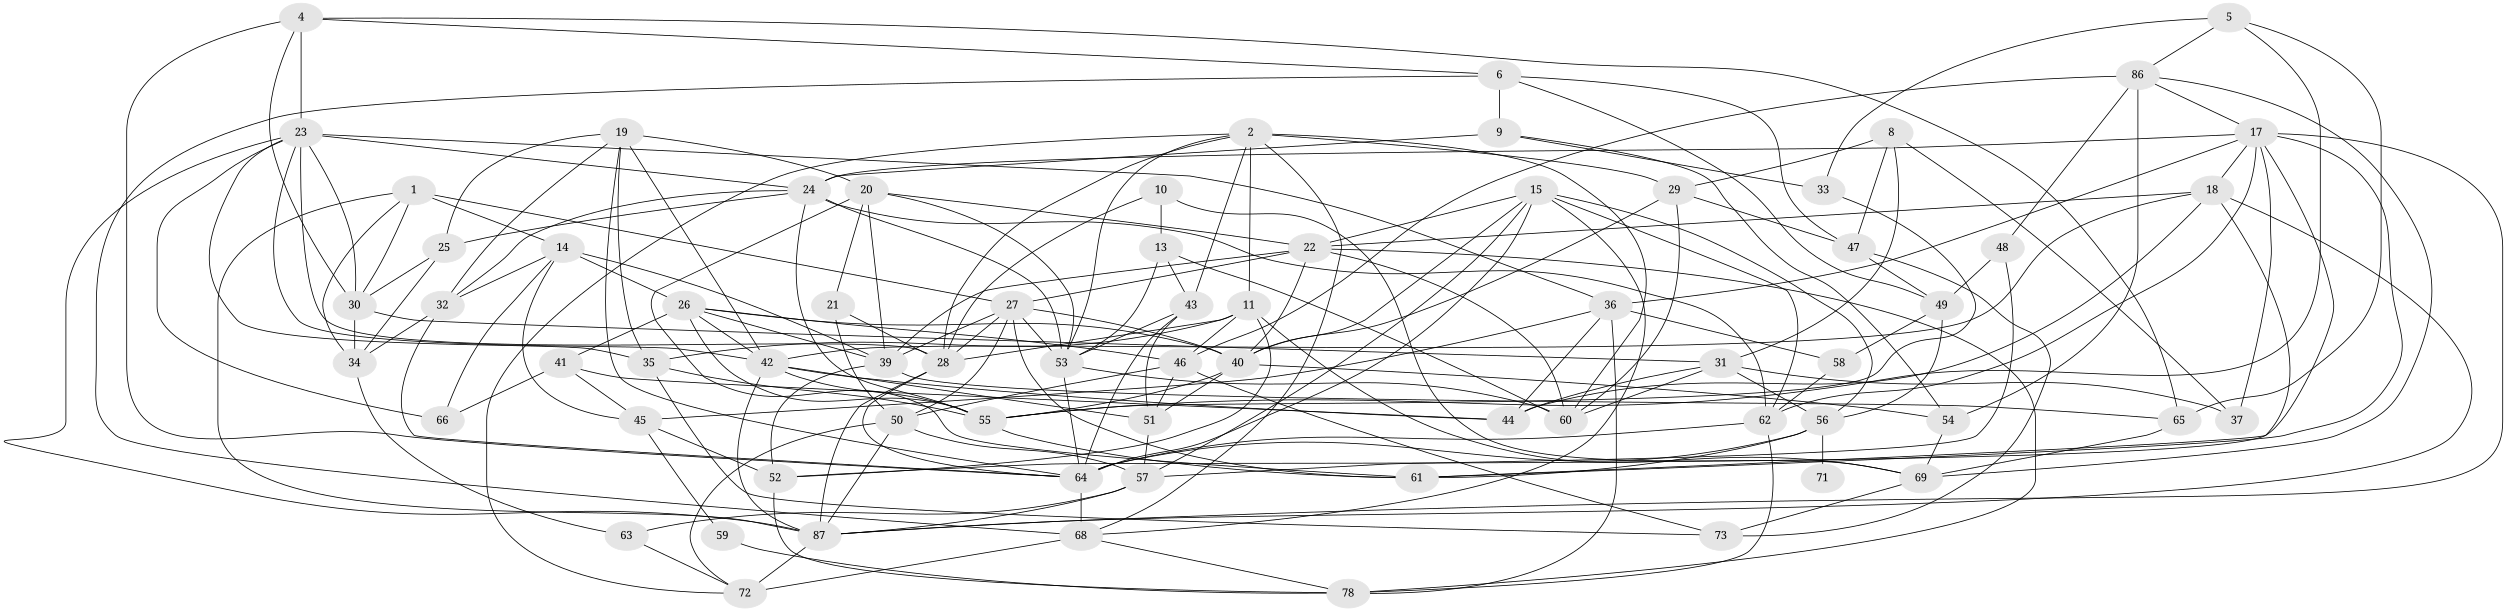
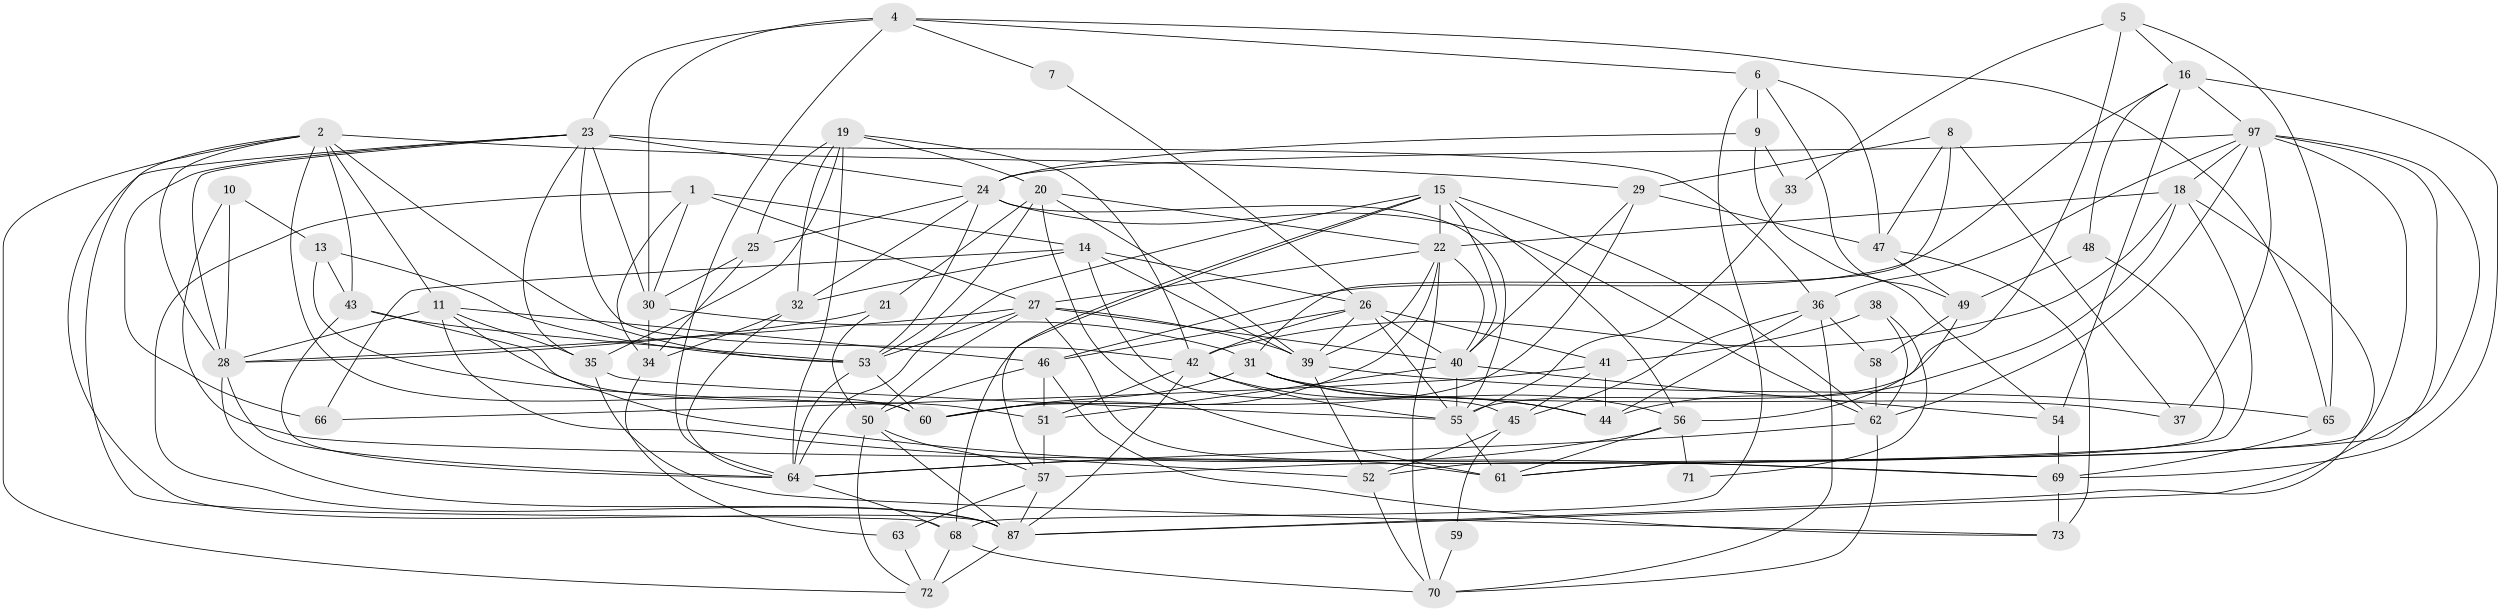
node "7": added
node "86": label "86" -> "16"
node "17": label "17" -> "97"
node "38": added
node "78": label "78" -> "70"
